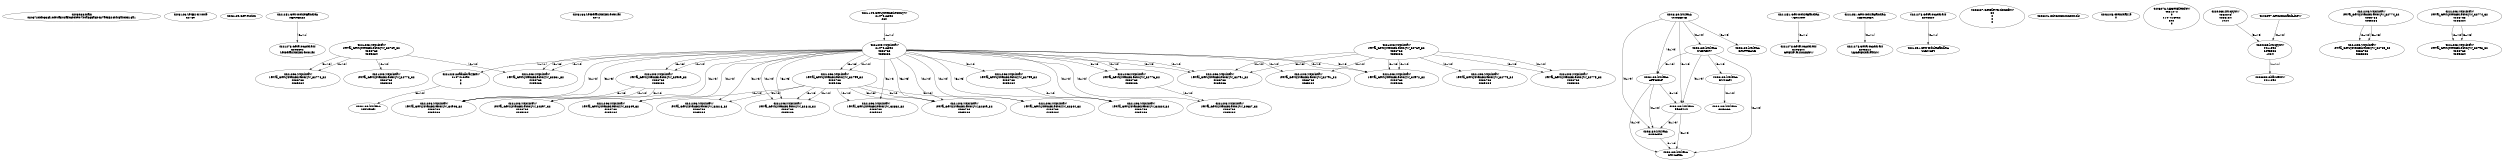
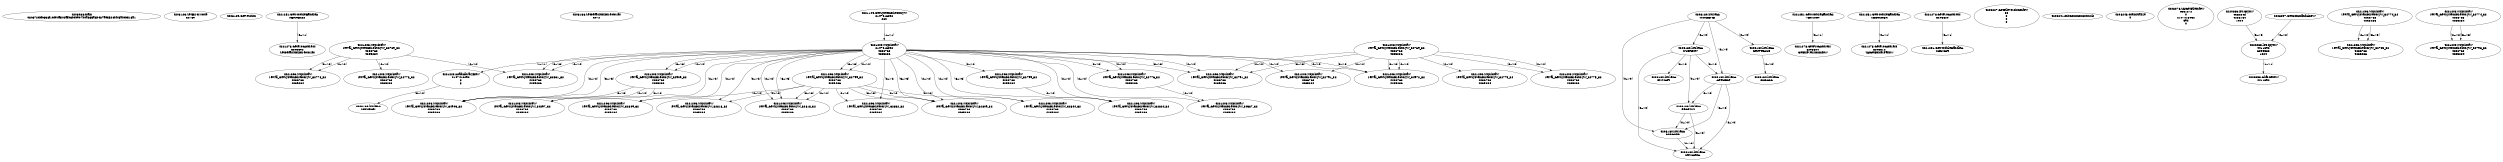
edge "4208180.lstrlenA UXTHEME" -> "4208180.lstrlenA PROPSYS": removed, label "(0-->0)"
edge "4208180.lstrlenA DWMAPI" -> "4208180.lstrlenA OLEACC": now "4208180.lstrlenA CRYPTBASE" -> "4208180.lstrlenA OLEACC"
